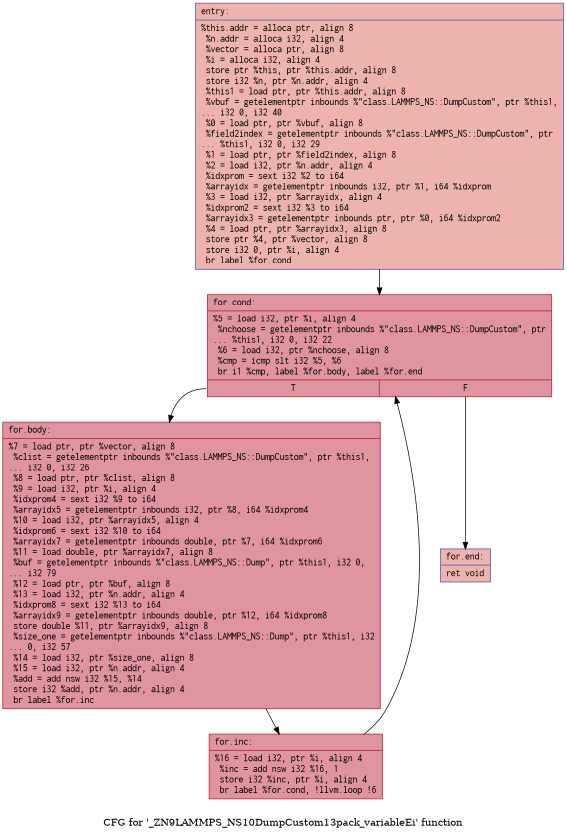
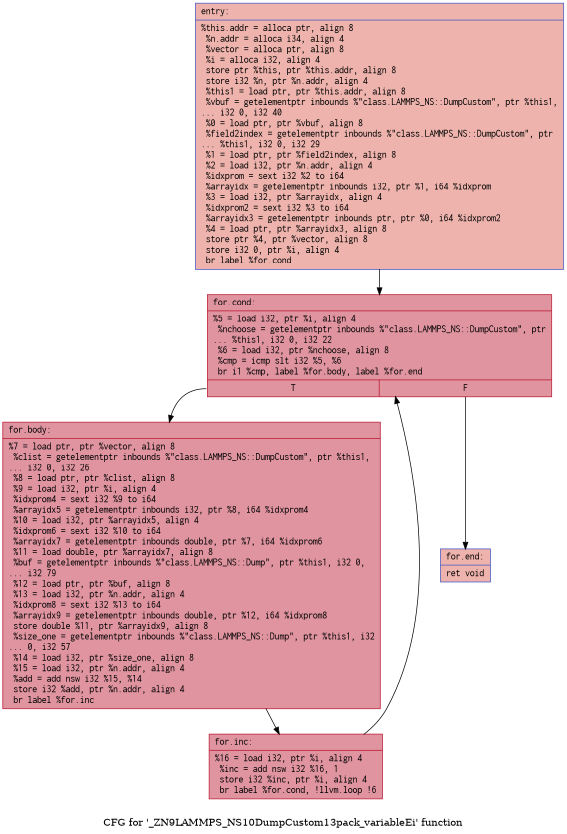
node "entry:": text "%n.addr = alloca i32, align 4" -> "%n.addr = alloca i34, align 4"
